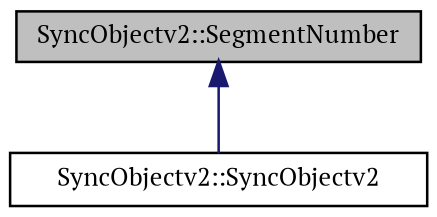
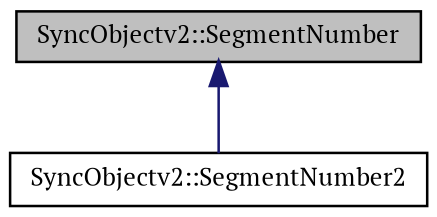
node "SyncObjectv2::SyncObjectv2": label "SyncObjectv2::SyncObjectv2" -> "SyncObjectv2::SegmentNumber2"
